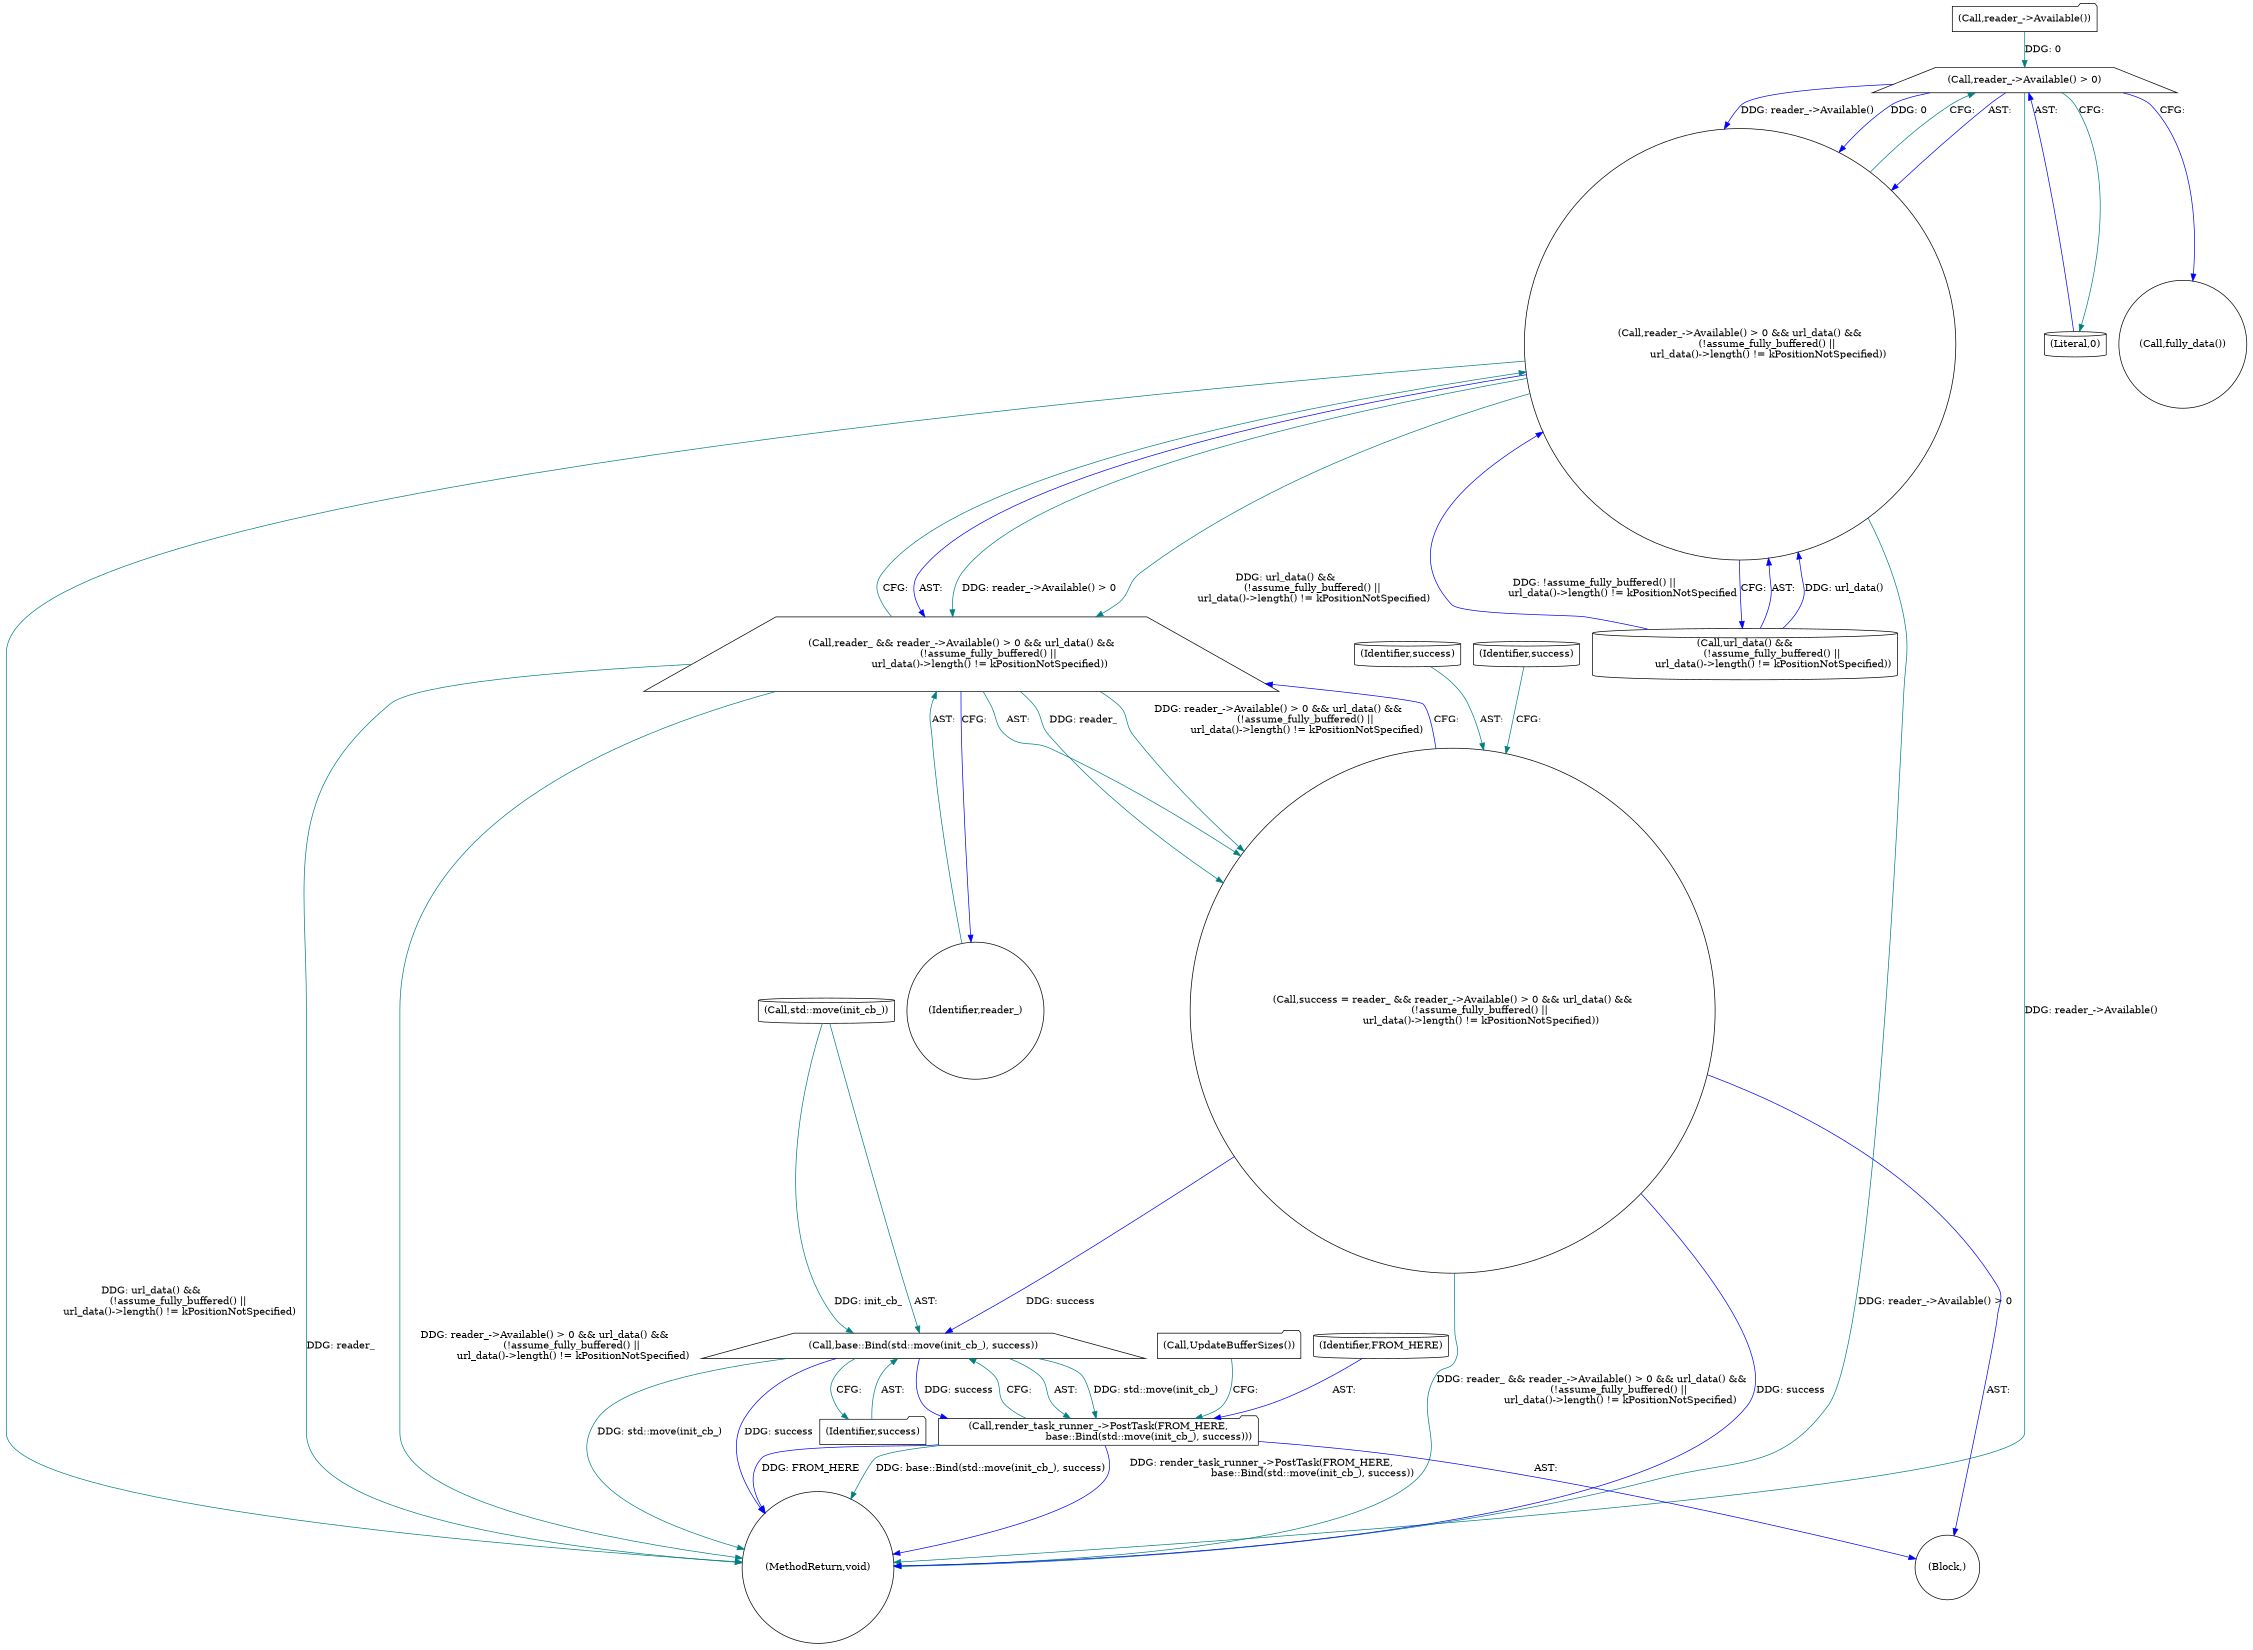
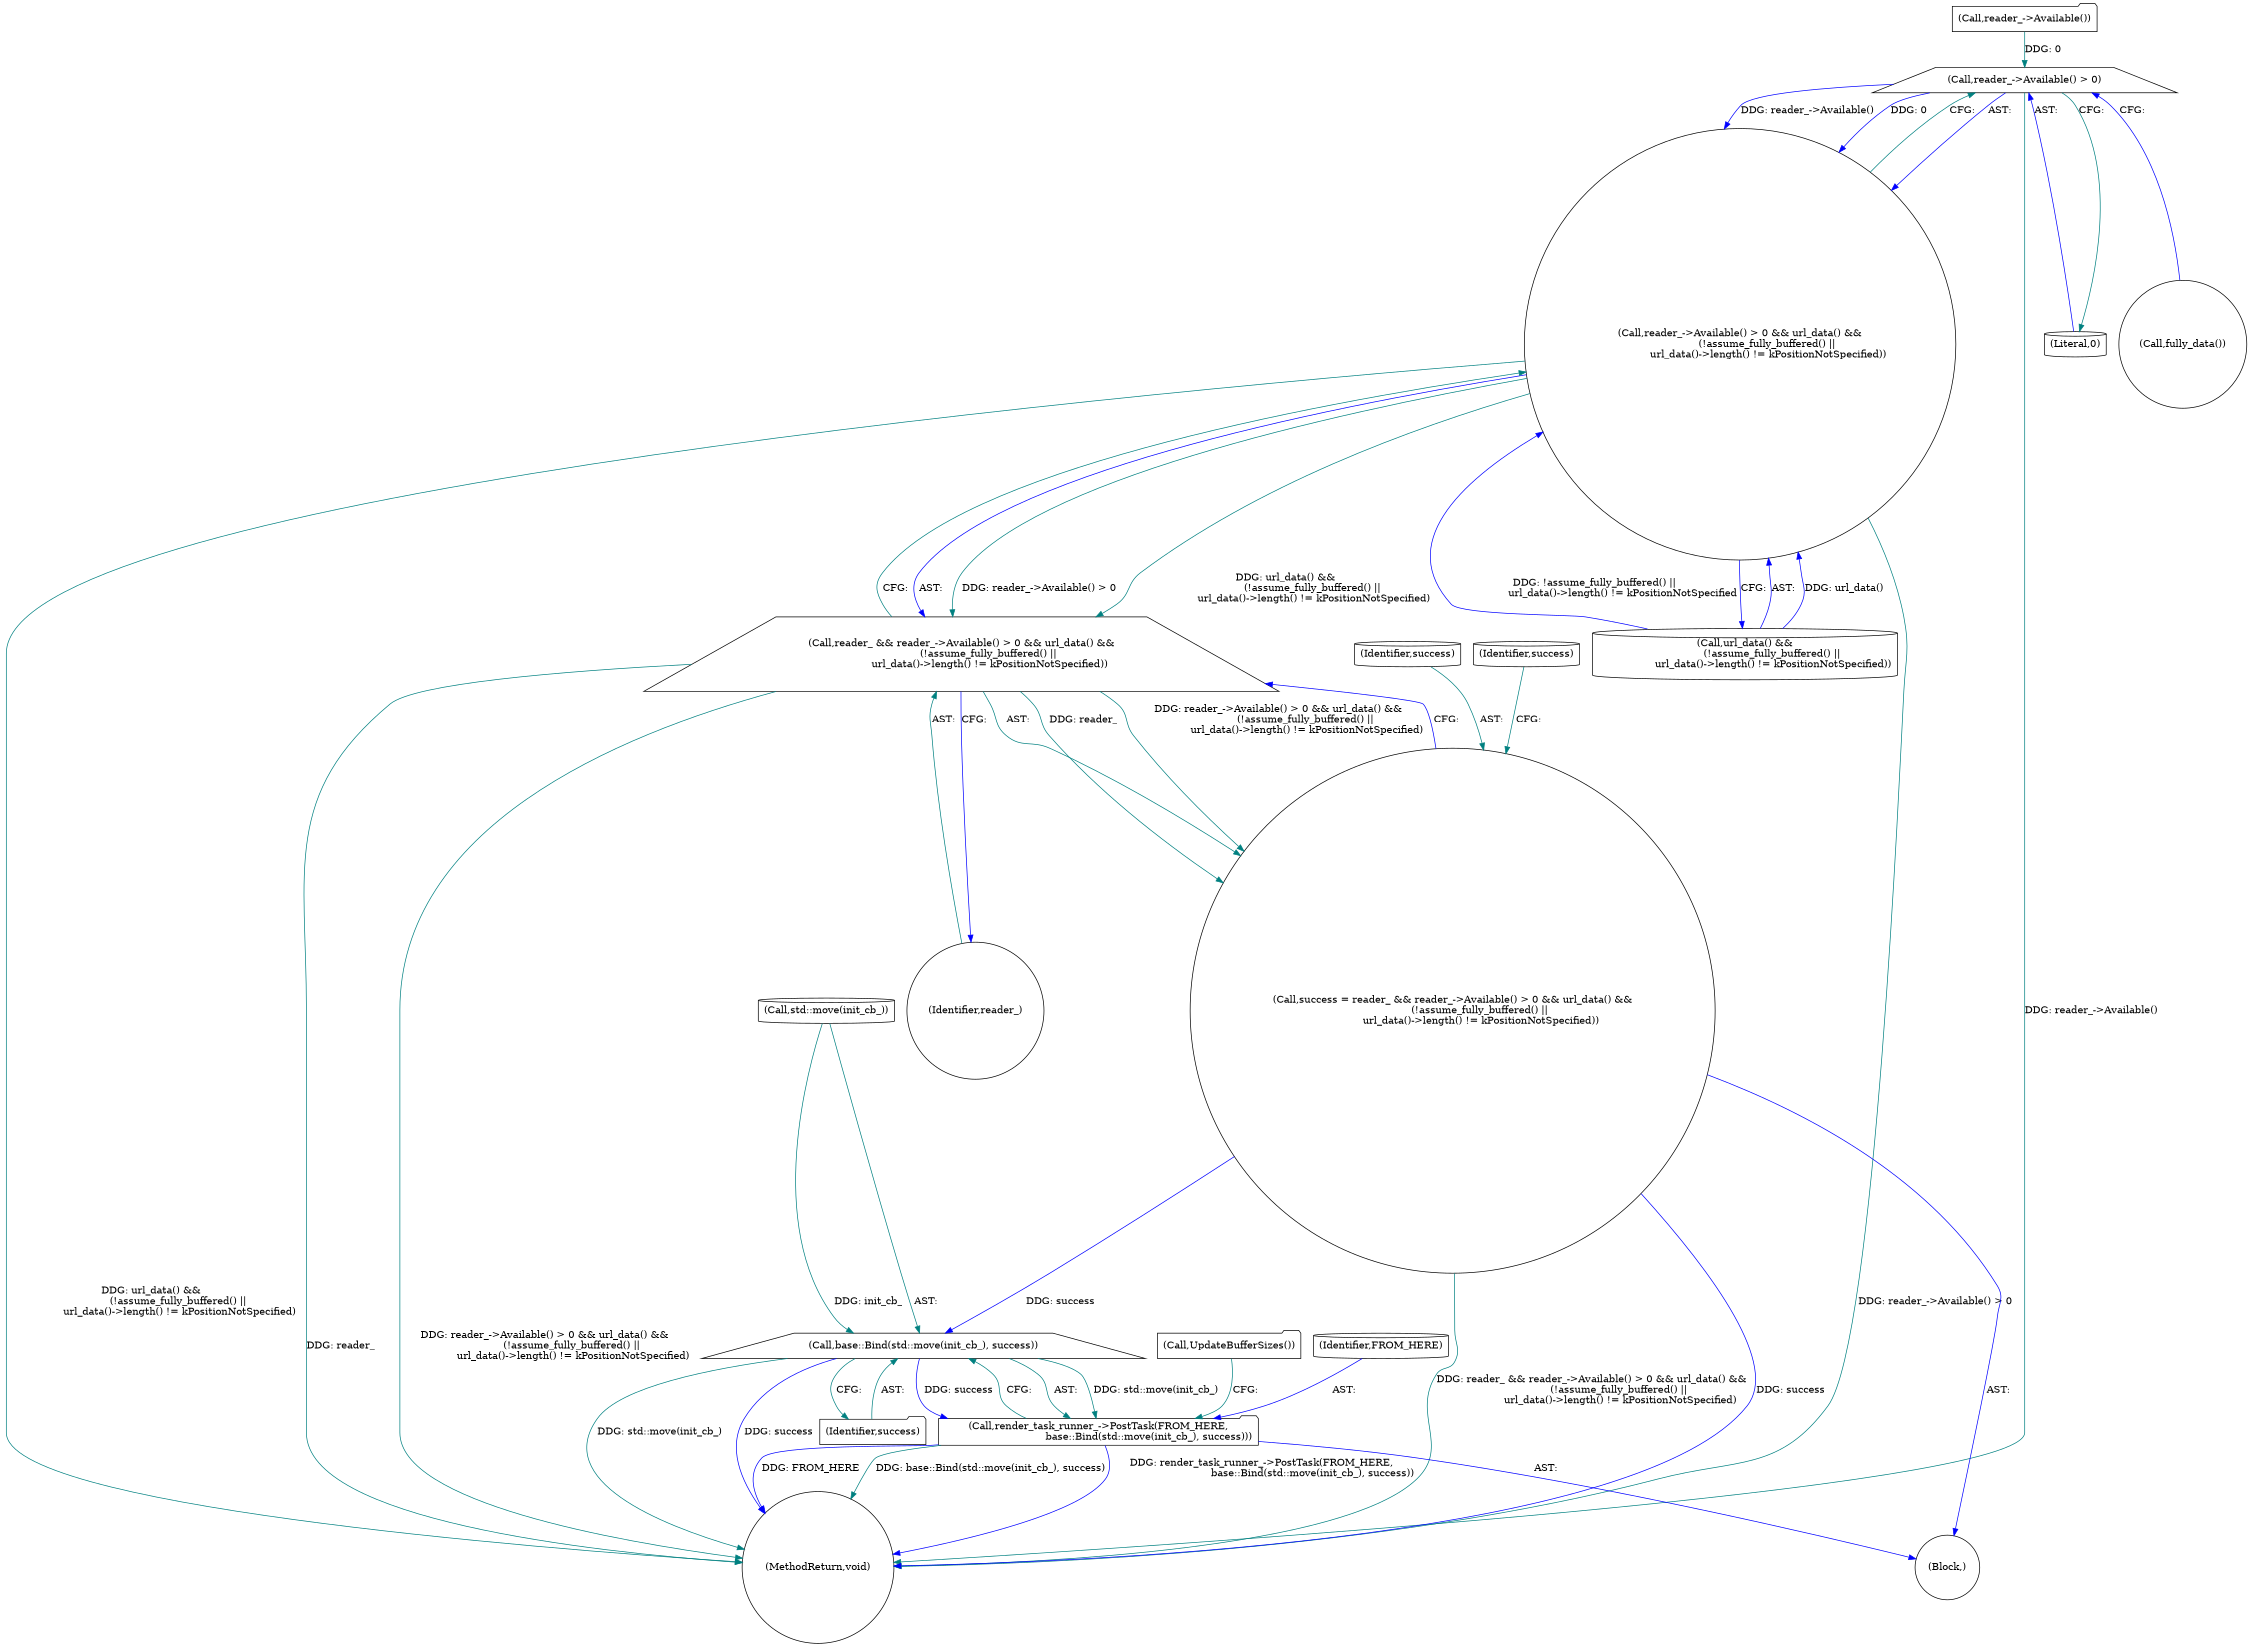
edge "(Call,reader_->Available() > 0)" -> "(Call,fully_data())": reversed
